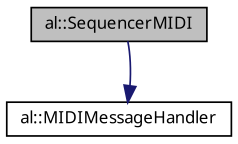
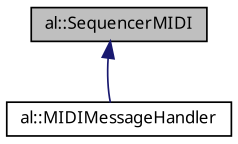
edge "al::SequencerMIDI" -> "al::MIDIMessageHandler": reversed
